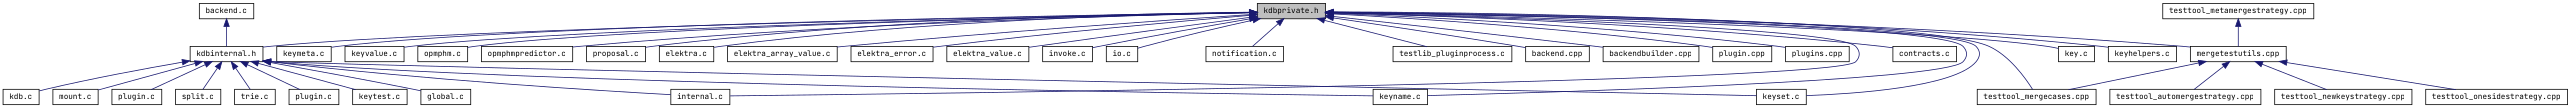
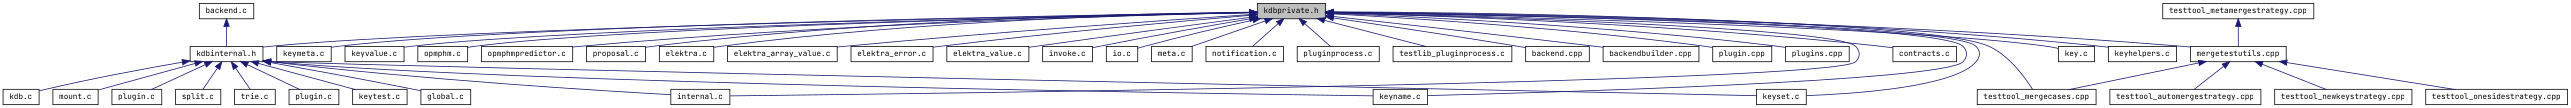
node "meta.c": added
node "pluginprocess.c": added
